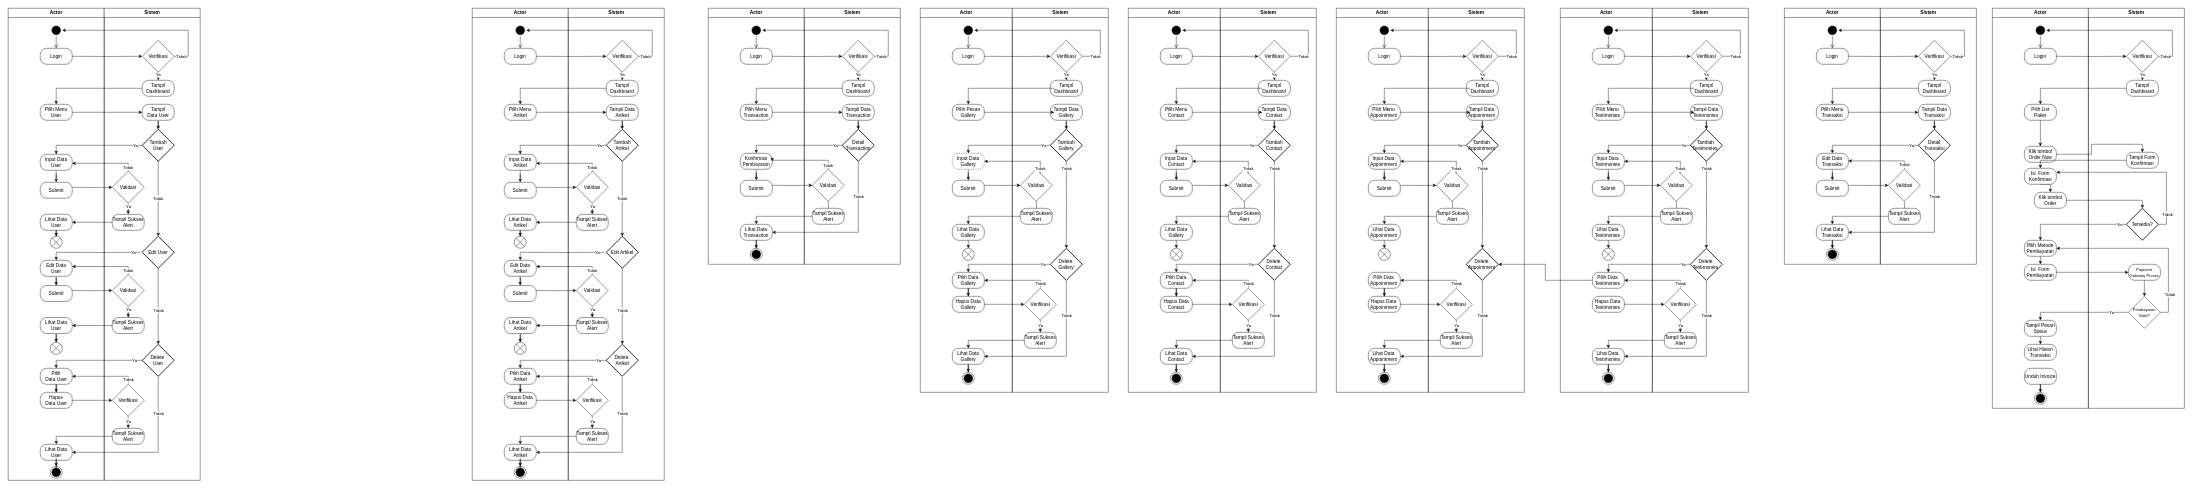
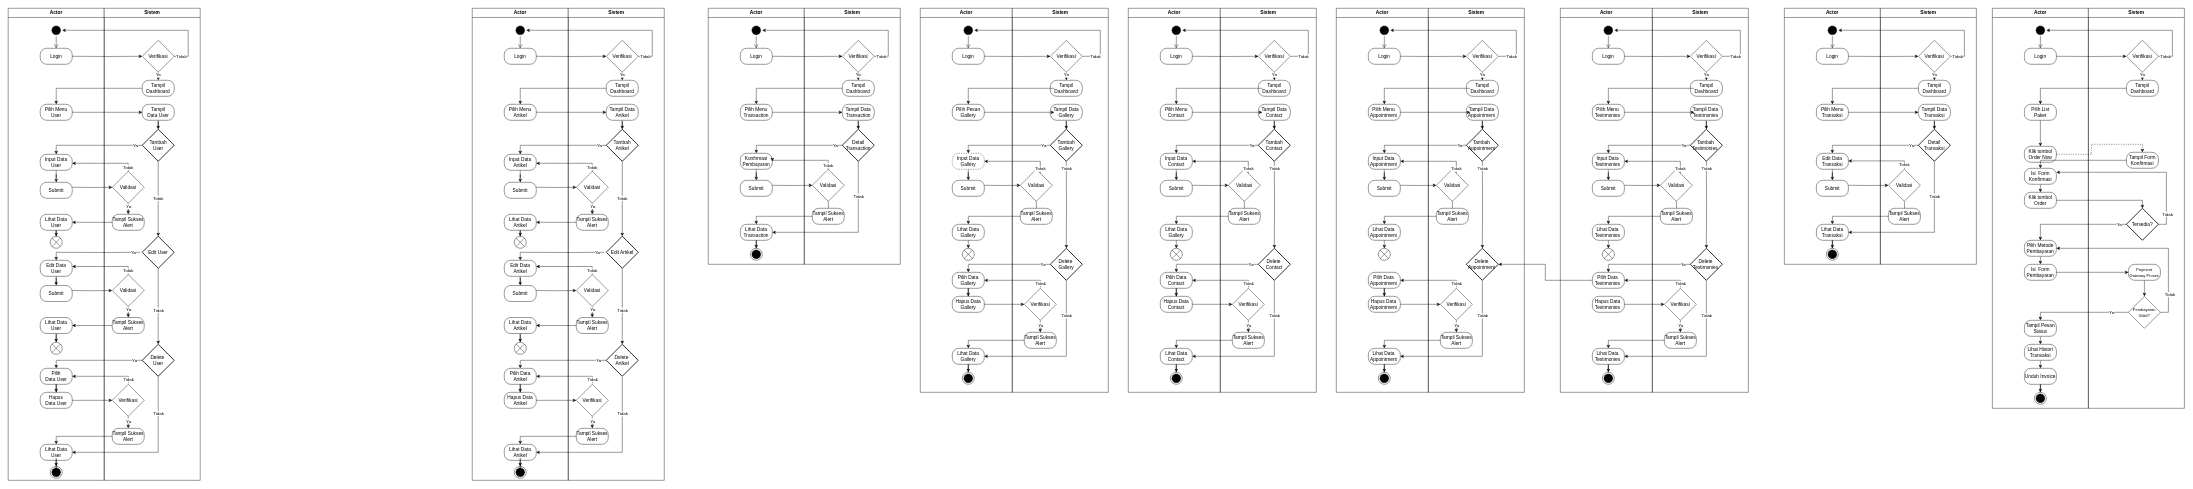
edge "Klik tombol Order Now" -> "Tampil Form Konfirmasi": style solid -> dashed
node "Klik tombol Order": moved (2050, 200) -> (2040, 200)
edge "Lihat Histori Transaksi" -> "Unduh Invoice": added
